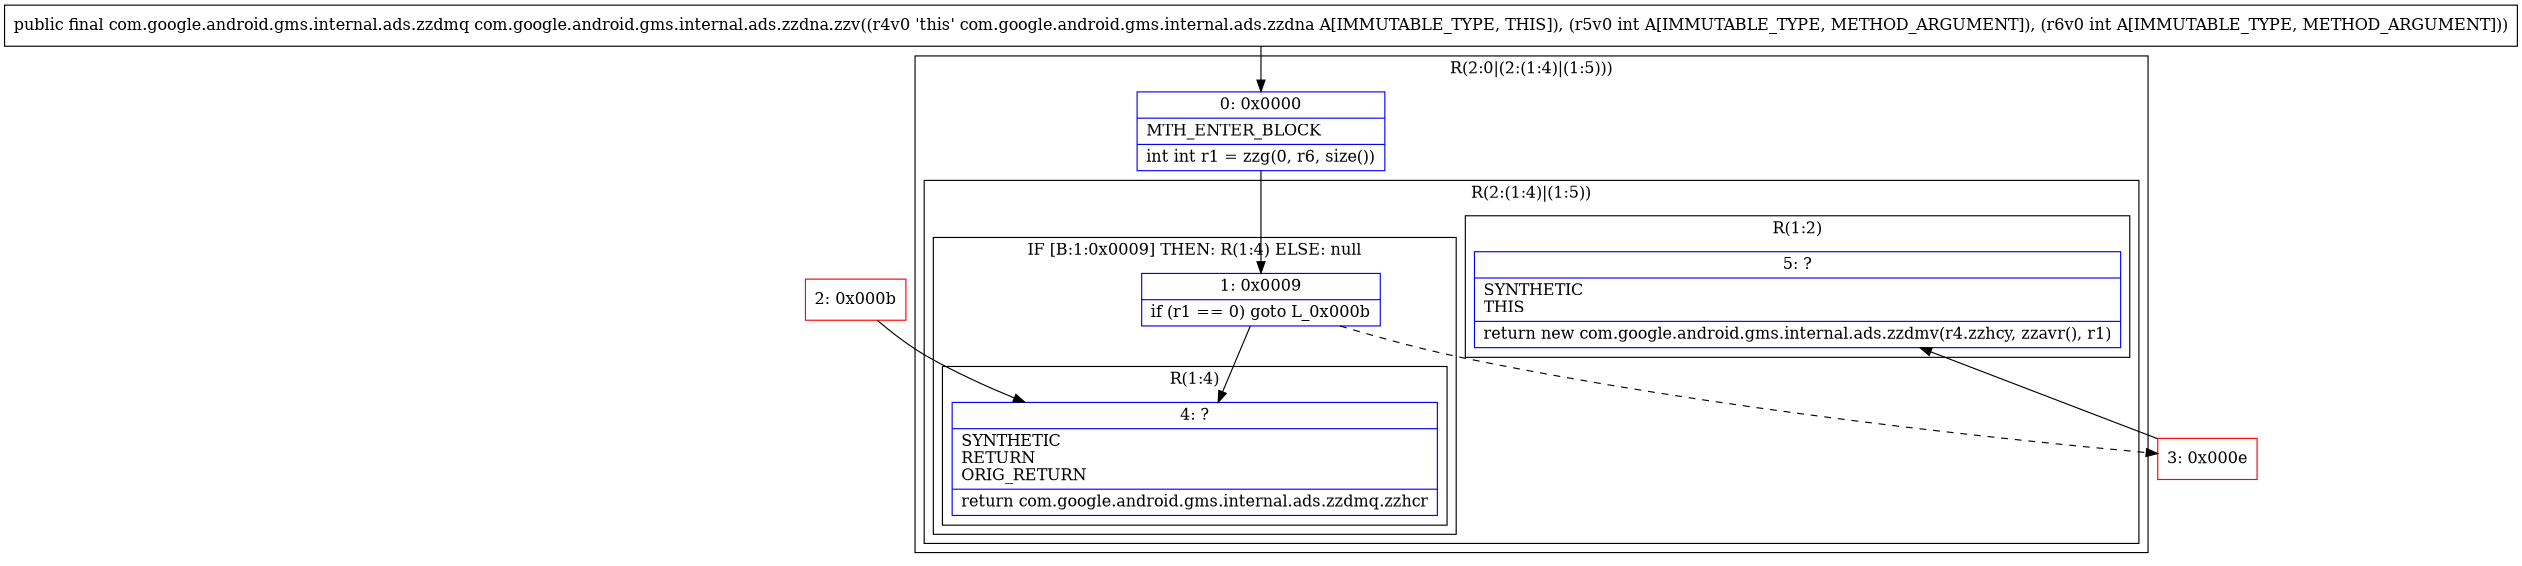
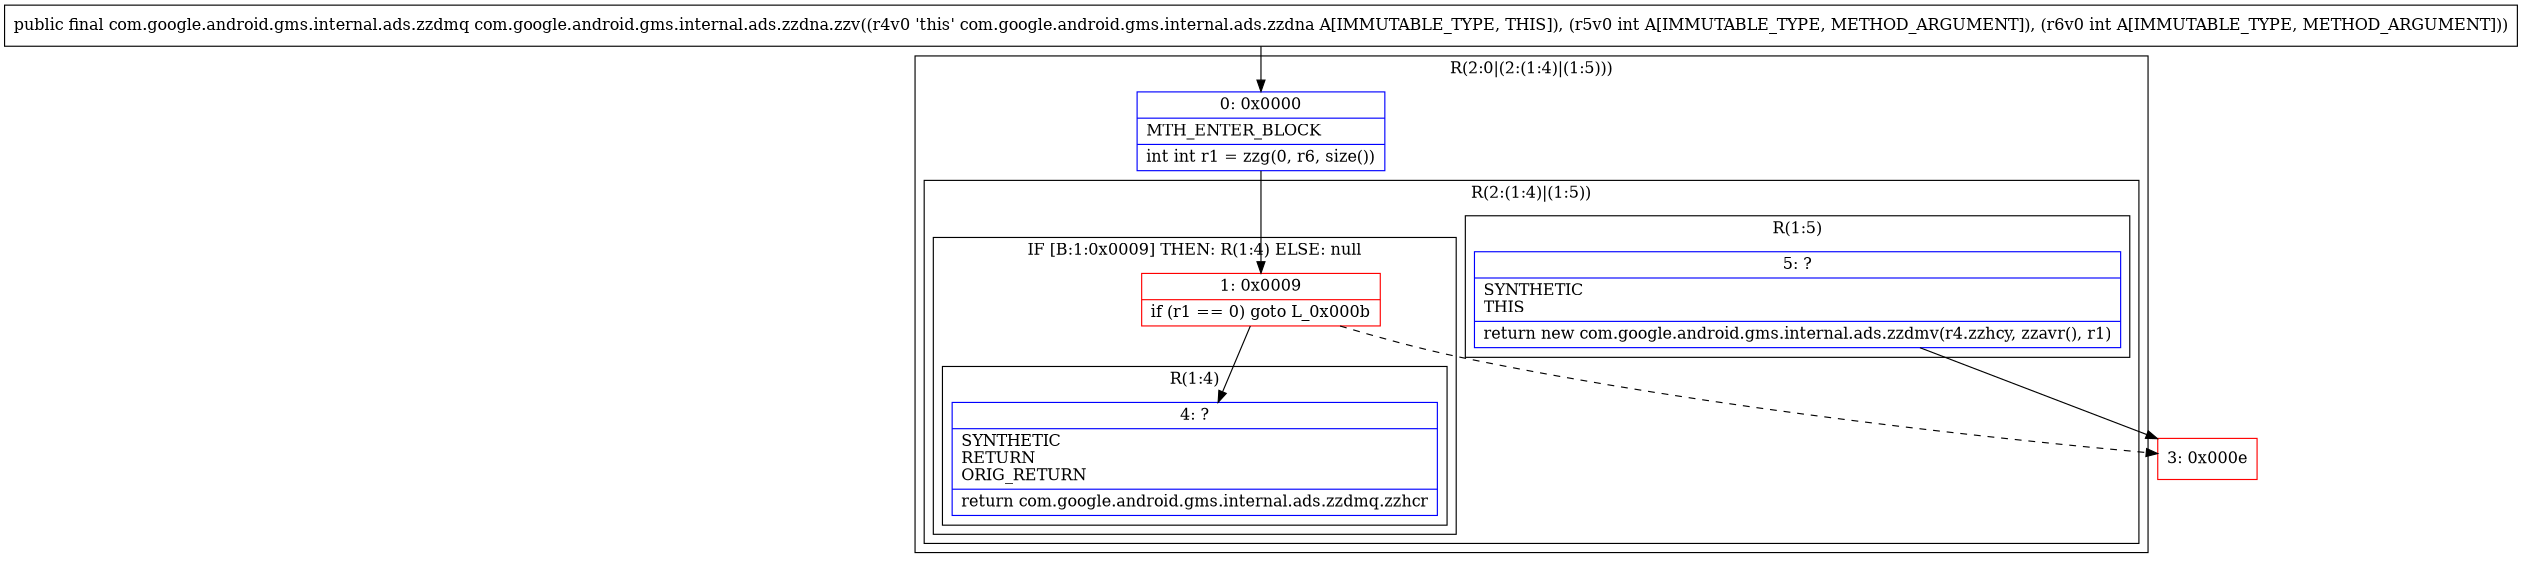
cluster "R(1:2)": label "R(1:2)" -> "R(1:5)"
node "2: 0x000b": removed
node "1: 0x0009": color blue -> red
edge "3: 0x000e" -> "5: ?": reversed
